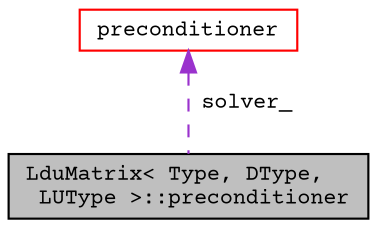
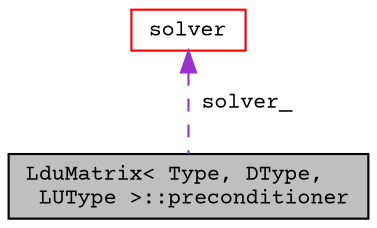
node "preconditioner": label "preconditioner" -> "solver"
